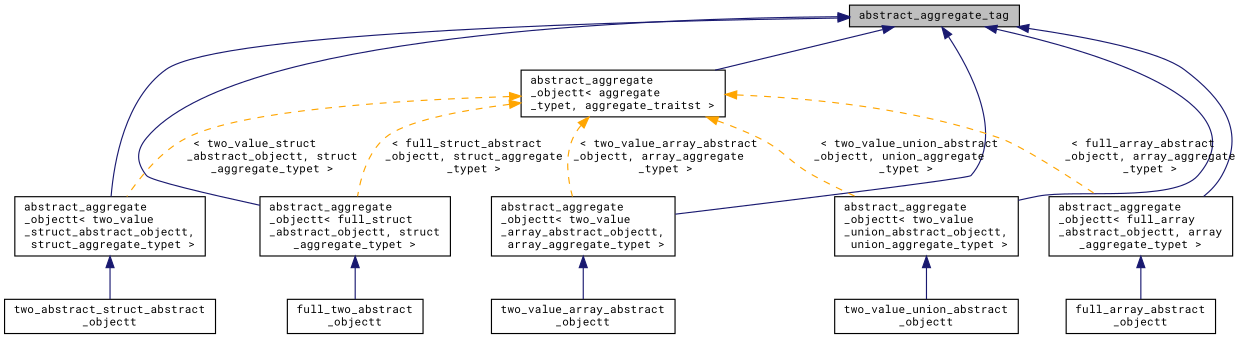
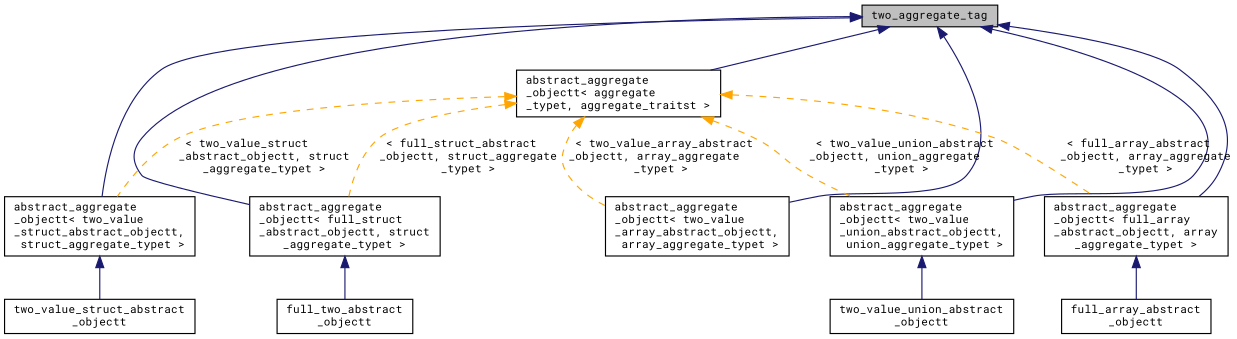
node "abstract_aggregate_tag": label "abstract_aggregate_tag" -> "two_aggregate_tag"
node "two_abstract_struct_abstract _objectt": label "two_abstract_struct_abstract _objectt" -> "two_value_struct_abstract _objectt"
node "two_value_array_abstract _objectt": removed
